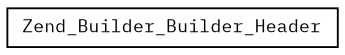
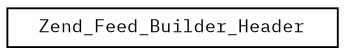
node "Zend_Builder_Builder_Header": label "Zend_Builder_Builder_Header" -> "Zend_Feed_Builder_Header"
